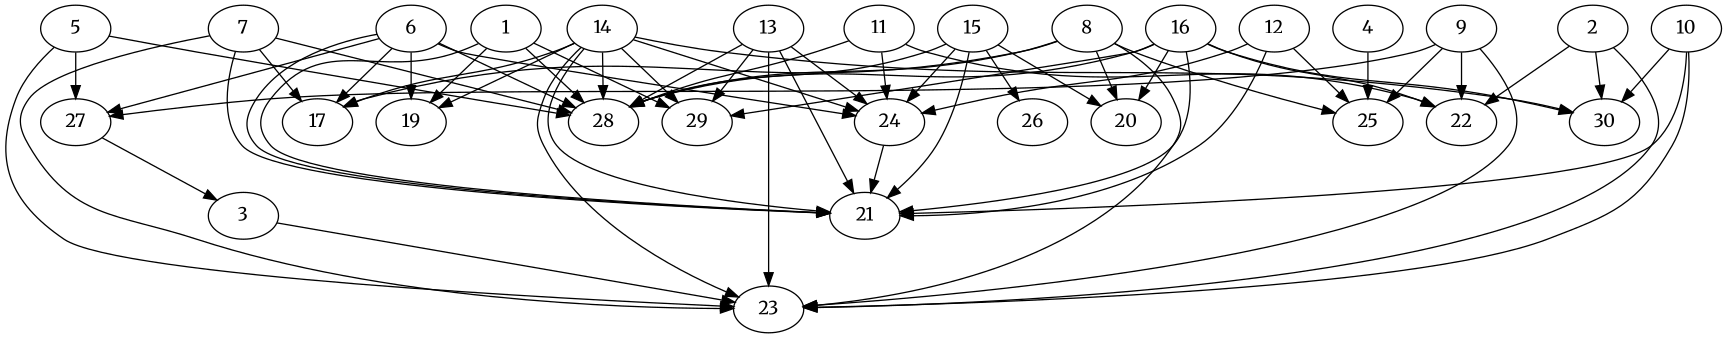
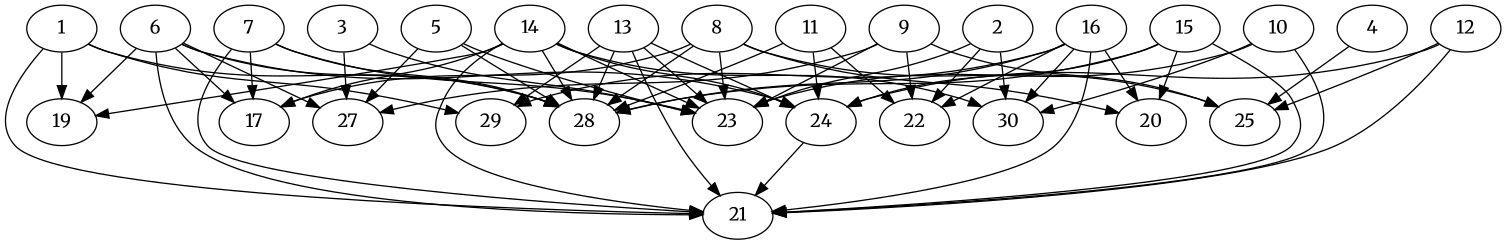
edge "14" -> "29": removed
node "26": removed
edge "27" -> "3": reversed
